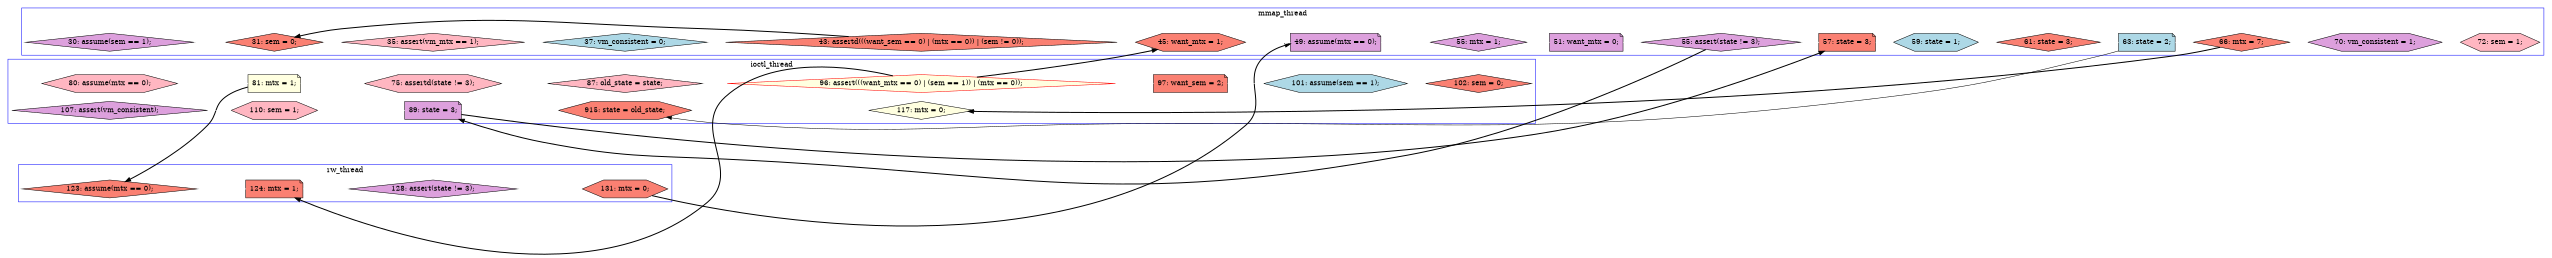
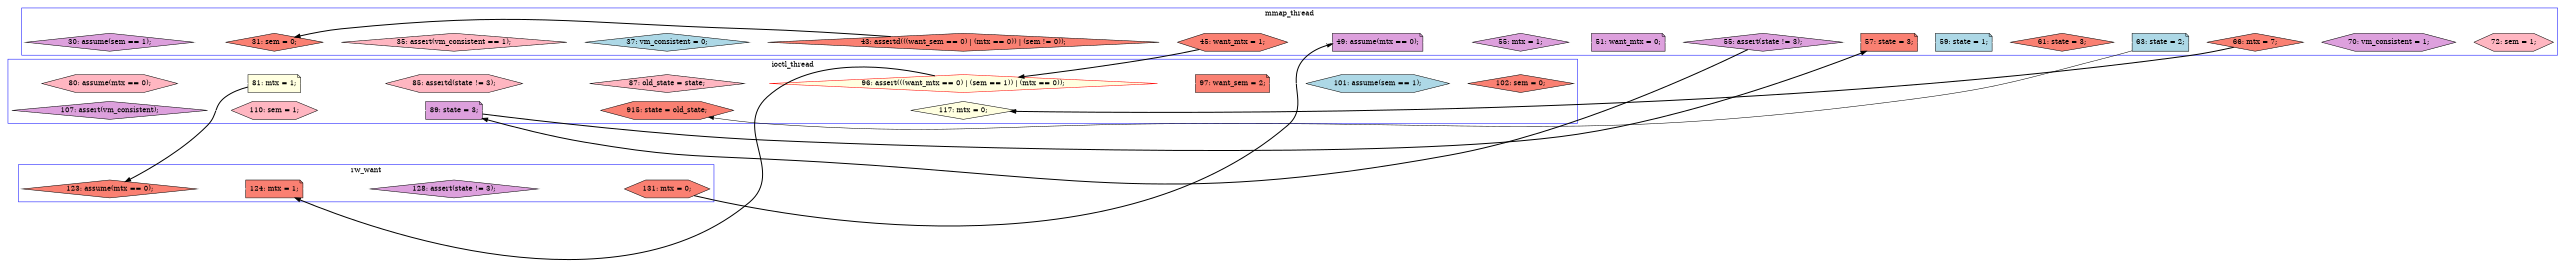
node "35: assert(vm_mtx == 1);": label "35: assert(vm_mtx == 1);" -> "35: assert(vm_consistent == 1);"
node "59: state = 1;": shape hexagon -> note
edge "96: assert(((want_mtx == 0) | (sem == 1)) | (mtx == 0));" -> "45: want_mtx = 1;": reversed
node "75: assertd(state != 3);": label "75: assertd(state != 3);" -> "85: assertd(state != 3);"
cluster "rw_thread": label "rw_thread" -> "rw_want"
